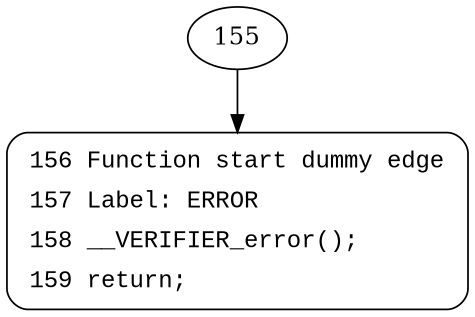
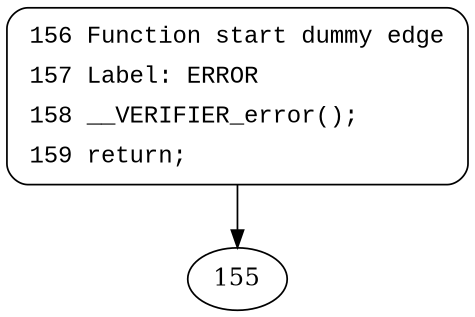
edge "155" -> "156": reversed
